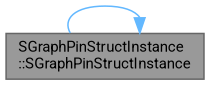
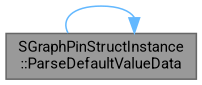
node "SGraphPinStructInstance ::SGraphPinStructInstance": label "SGraphPinStructInstance ::SGraphPinStructInstance" -> "SGraphPinStructInstance ::ParseDefaultValueData"
